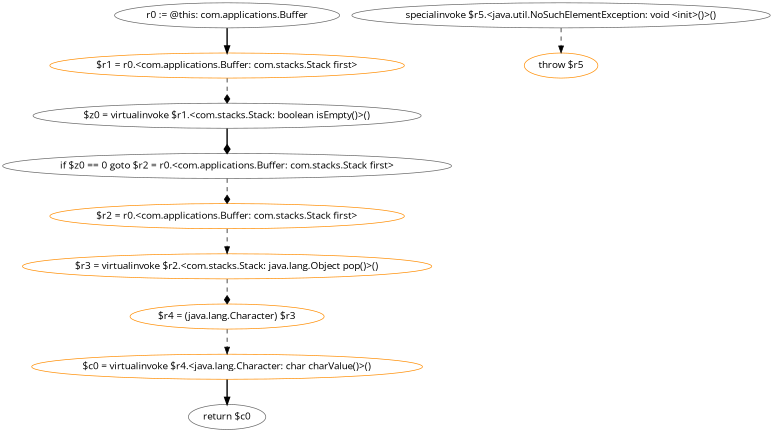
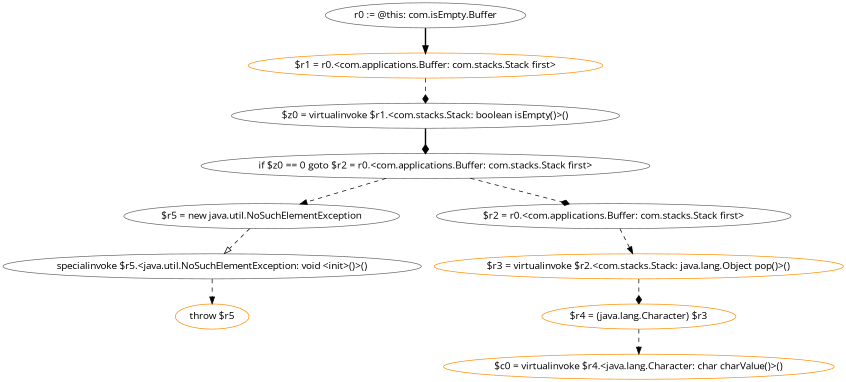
node "r0 := @this: com.applications.Buffer": label "r0 := @this: com.applications.Buffer" -> "r0 := @this: com.isEmpty.Buffer"
node "$r2 = r0.<com.applications.Buffer: com.stacks.Stack first>": color darkorange -> gray40
node "$r5 = new java.util.NoSuchElementException": added
node "return $c0": removed
